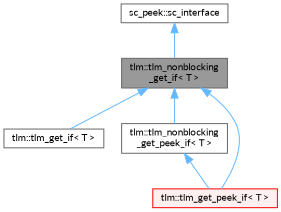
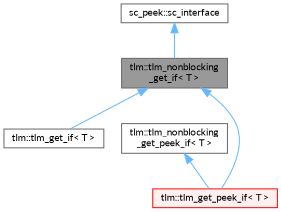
edge "tlm::tlm_nonblocking _get_peek_if< T >" -> "tlm::tlm_nonblocking _get_if< T >": removed
